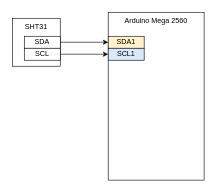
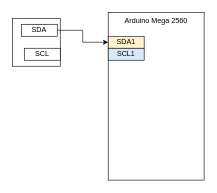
node "SHT31": label "SHT31" -> "SHT91"
node "SDA": moved (42, 42) -> (39, 30)
edge "SCL" -> "SCL1": removed
